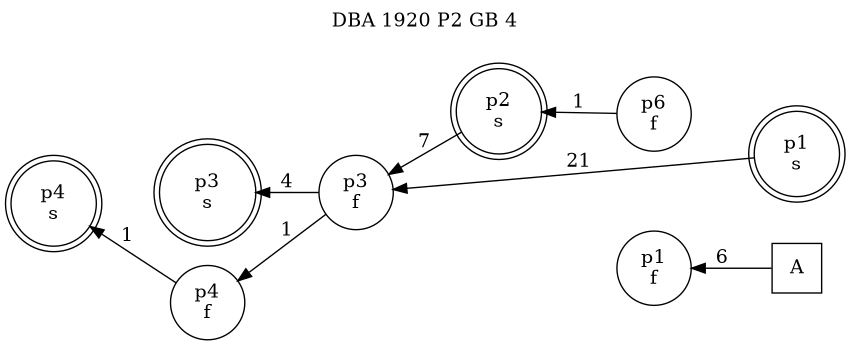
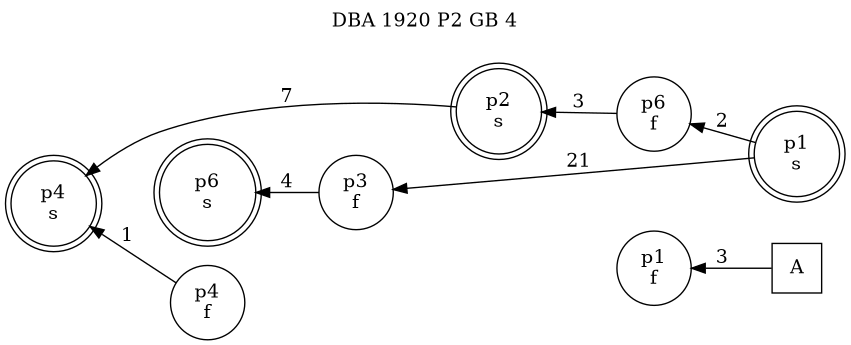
edge "p6 f" -> "p2 s": label "1" -> "3"
edge "p1 s" -> "p6 f": added, label "2"
edge "p2 s" -> "p3 f": now "p2 s" -> "p4 s"
node "p3 s": label "p3 s" -> "p6 s"
edge "p3 f" -> "p4 f": removed, label "1"
edge "A" -> "p1 f": label "6" -> "3"
